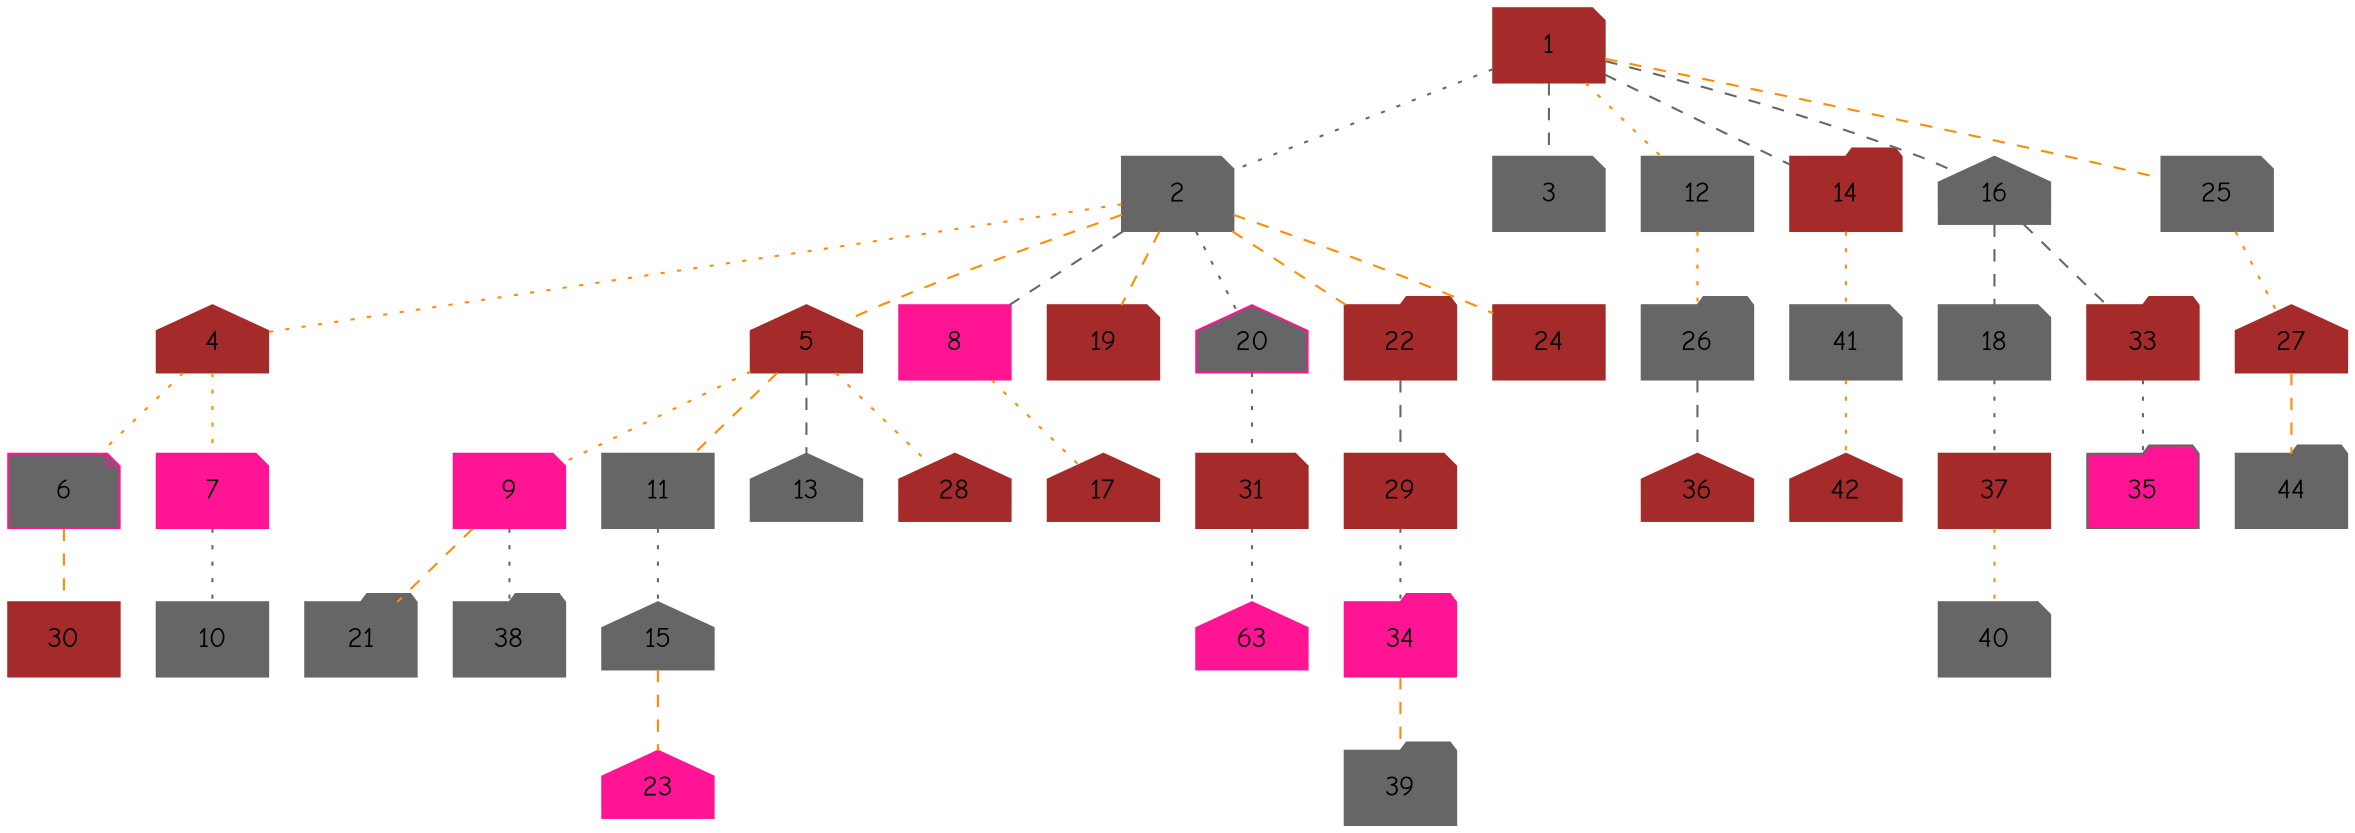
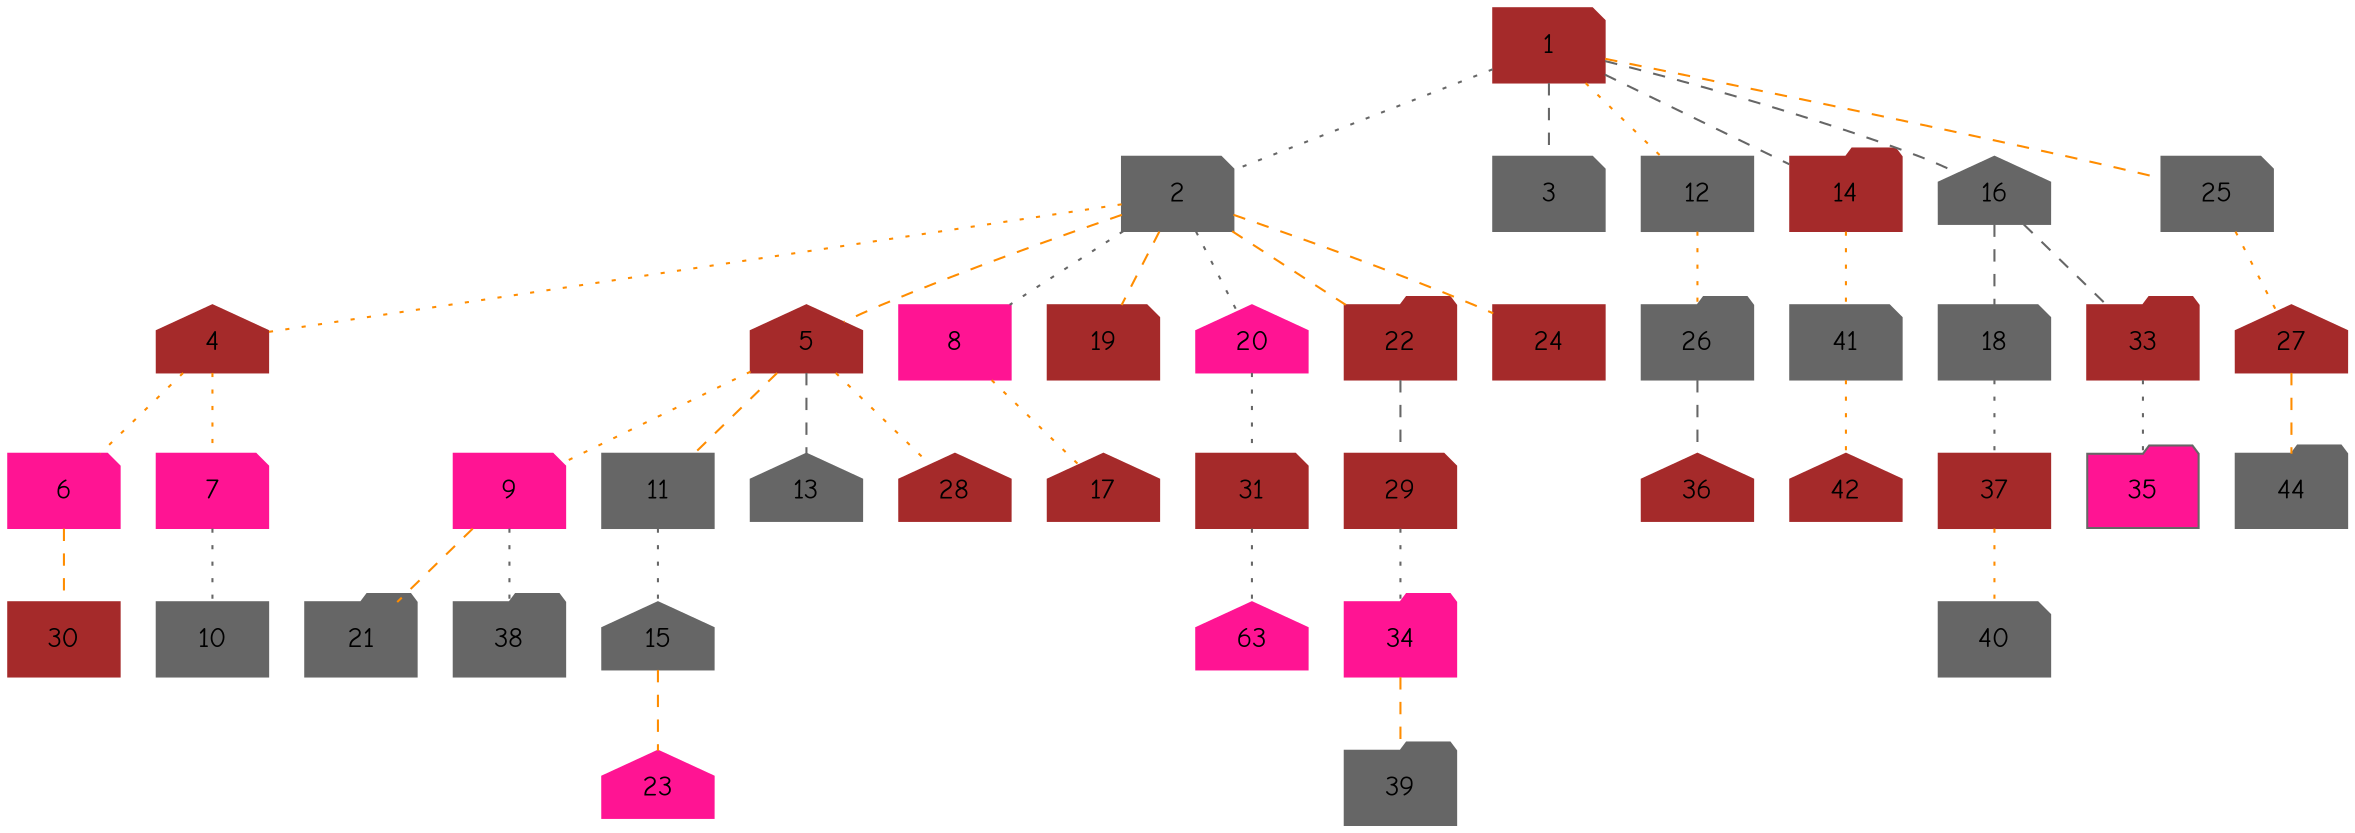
edge "2" -- "8": style dashed -> dotted
node "20": fillcolor gray40 -> deeppink
node "6": fillcolor gray40 -> deeppink
